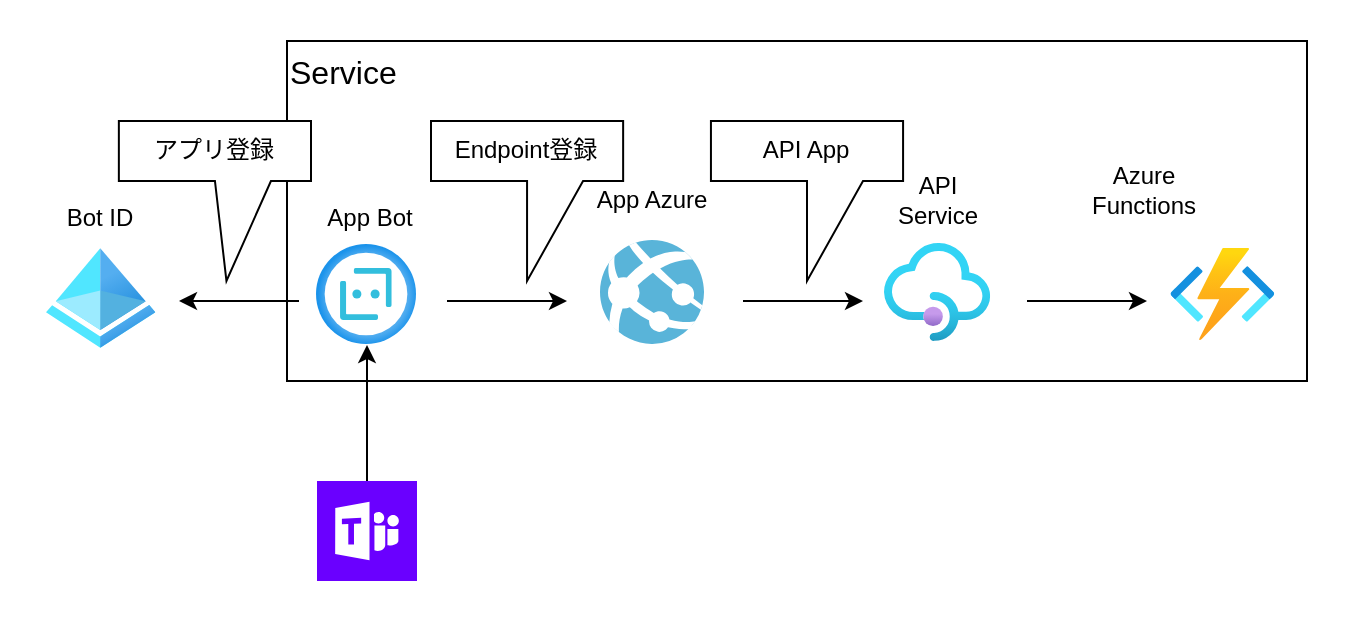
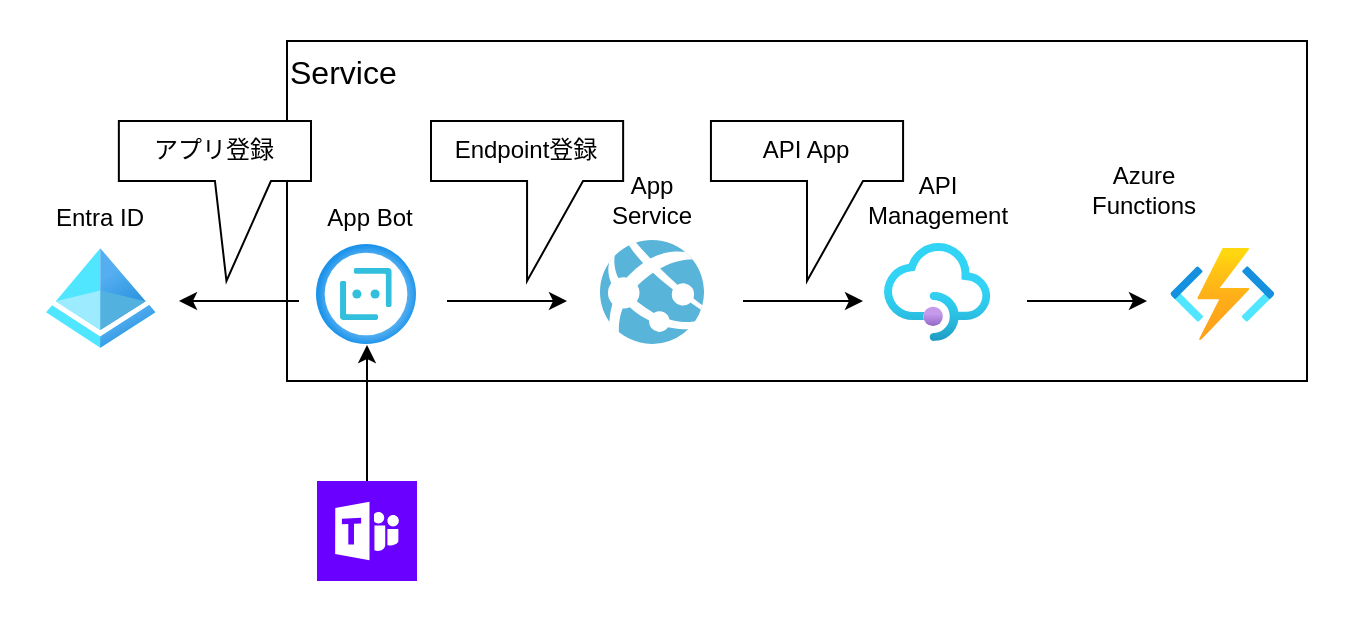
node "App Azure": label "App Azure" -> "App Service"
node "API Service": label "API Service" -> "API Management"
node "Bot ID": label "Bot ID" -> "Entra ID"
